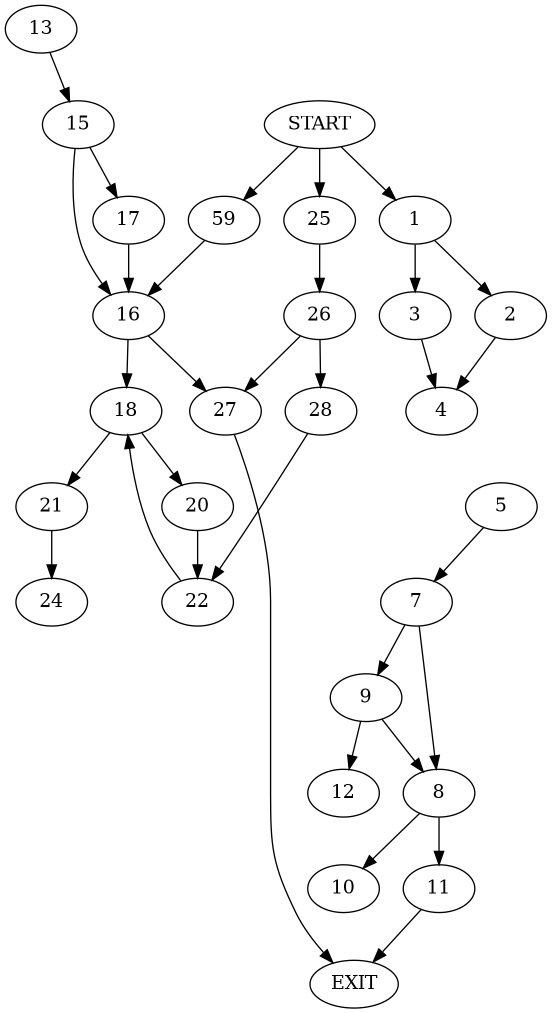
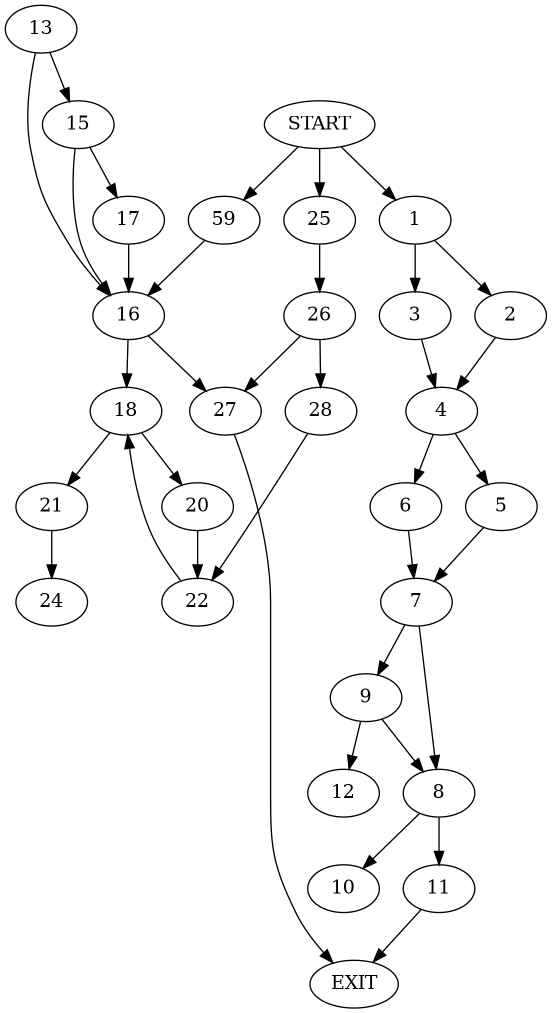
edge "13" -> "16": added
edge "4" -> "5": added
node "6": added
